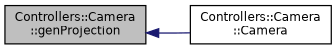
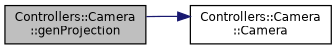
edge "Controllers::Camera ::Camera" -> "Controllers::Camera ::genProjection": reversed
